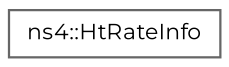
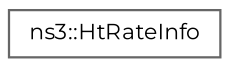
node "ns4::HtRateInfo": label "ns4::HtRateInfo" -> "ns3::HtRateInfo"
